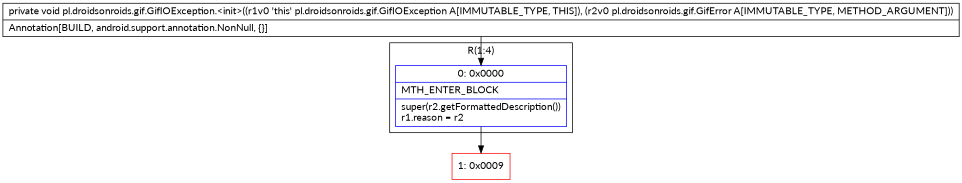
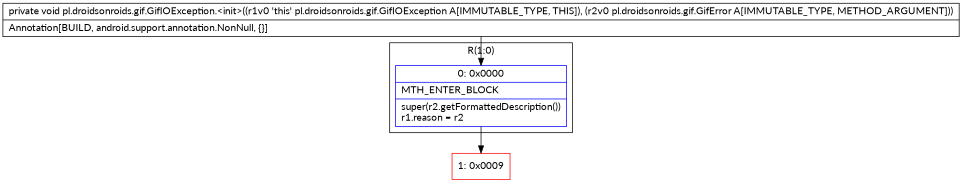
cluster "R(1:4)": label "R(1:4)" -> "R(1:0)"
